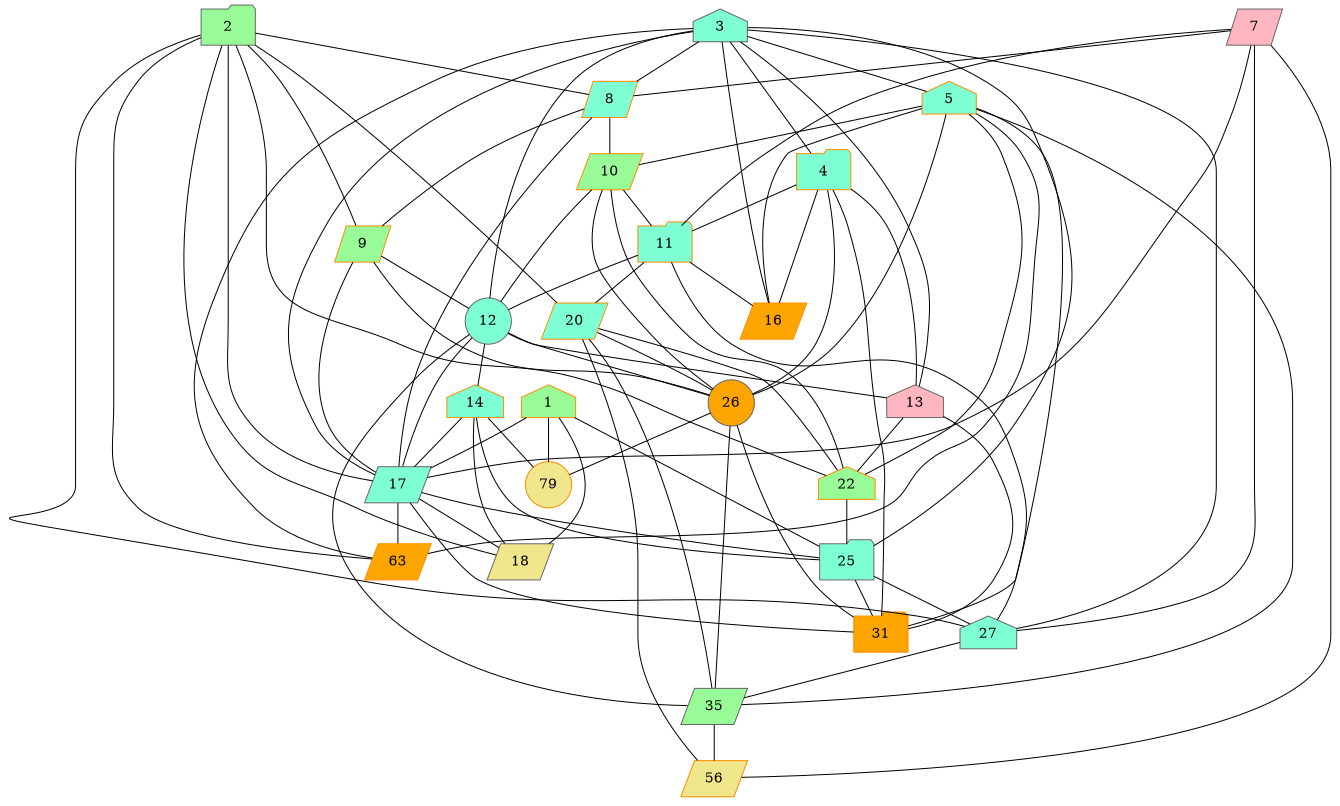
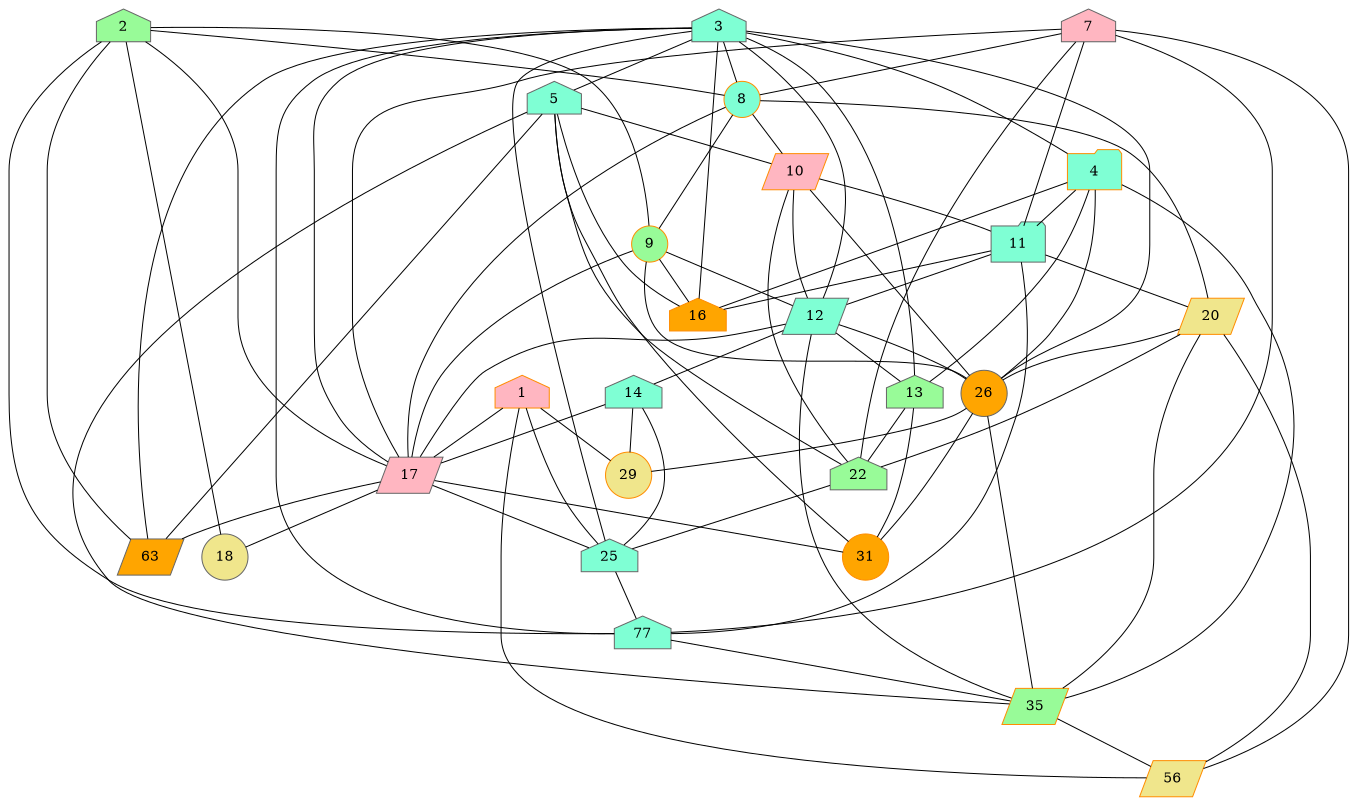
node "2": shape folder -> house
node "7": shape parallelogram -> house
node "8": shape parallelogram -> circle
node "5": color darkorange -> gray40
edge "2" -- "20": now "8" -- "20"
node "10": fillcolor palegreen -> lightpink
node "9": shape parallelogram -> circle
node "11": color darkorange -> gray40
edge "5" -- "26": now "3" -- "26"
edge "9" -- "16": added
node "12": shape circle -> parallelogram
node "20": fillcolor aquamarine -> khaki
node "16": shape parallelogram -> house
edge "2" -- "22": now "7" -- "22"
node "14": color darkorange -> gray40
node "1": fillcolor palegreen -> lightpink
node "13": fillcolor lightpink -> palegreen
edge "4" -- "31": now "4" -- "35"
edge "14" -- "18": removed
edge "1" -- "18": now "1" -- "56"
node "17": fillcolor aquamarine -> lightpink
node "79": label "79" -> "29"
node "22": color darkorange -> gray40
node "63": color darkorange -> gray40
node "18": shape parallelogram -> circle
node "25": shape folder -> house
edge "25" -- "31": removed
node "31": shape folder -> circle
node "27": label "27" -> "77"
node "35": color gray40 -> darkorange
